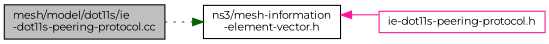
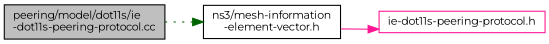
edge "ie-dot11s-peering-protocol.h" -> "ns3/mesh-information -element-vector.h": reversed
node "mesh/model/dot11s/ie -dot11s-peering-protocol.cc": label "mesh/model/dot11s/ie -dot11s-peering-protocol.cc" -> "peering/model/dot11s/ie -dot11s-peering-protocol.cc"
